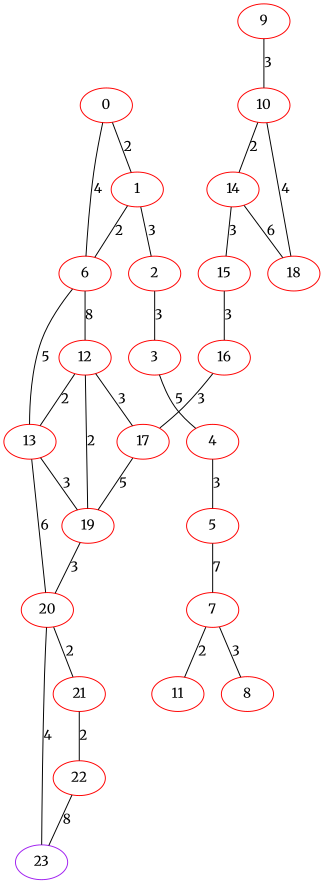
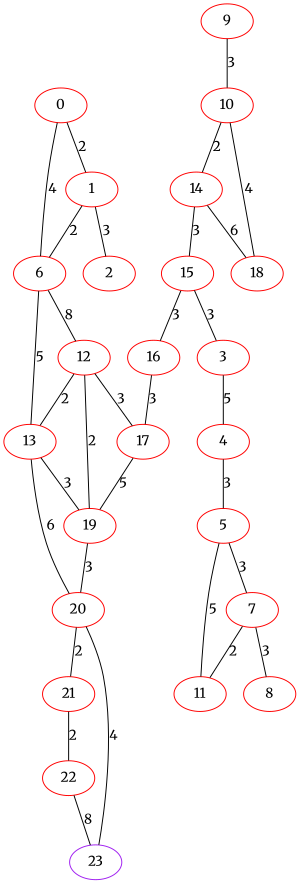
edge "2" -- "3": now "15" -- "3"
edge "5" -- "7": label "7" -> "3"
edge "5" -- "11": added, label "5"
